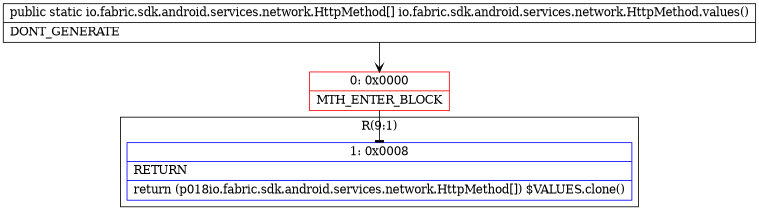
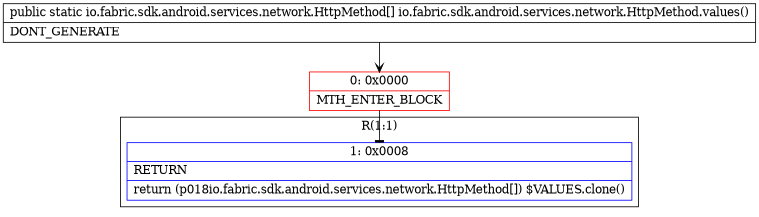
cluster "R(9:1)": label "R(9:1)" -> "R(1:1)"
